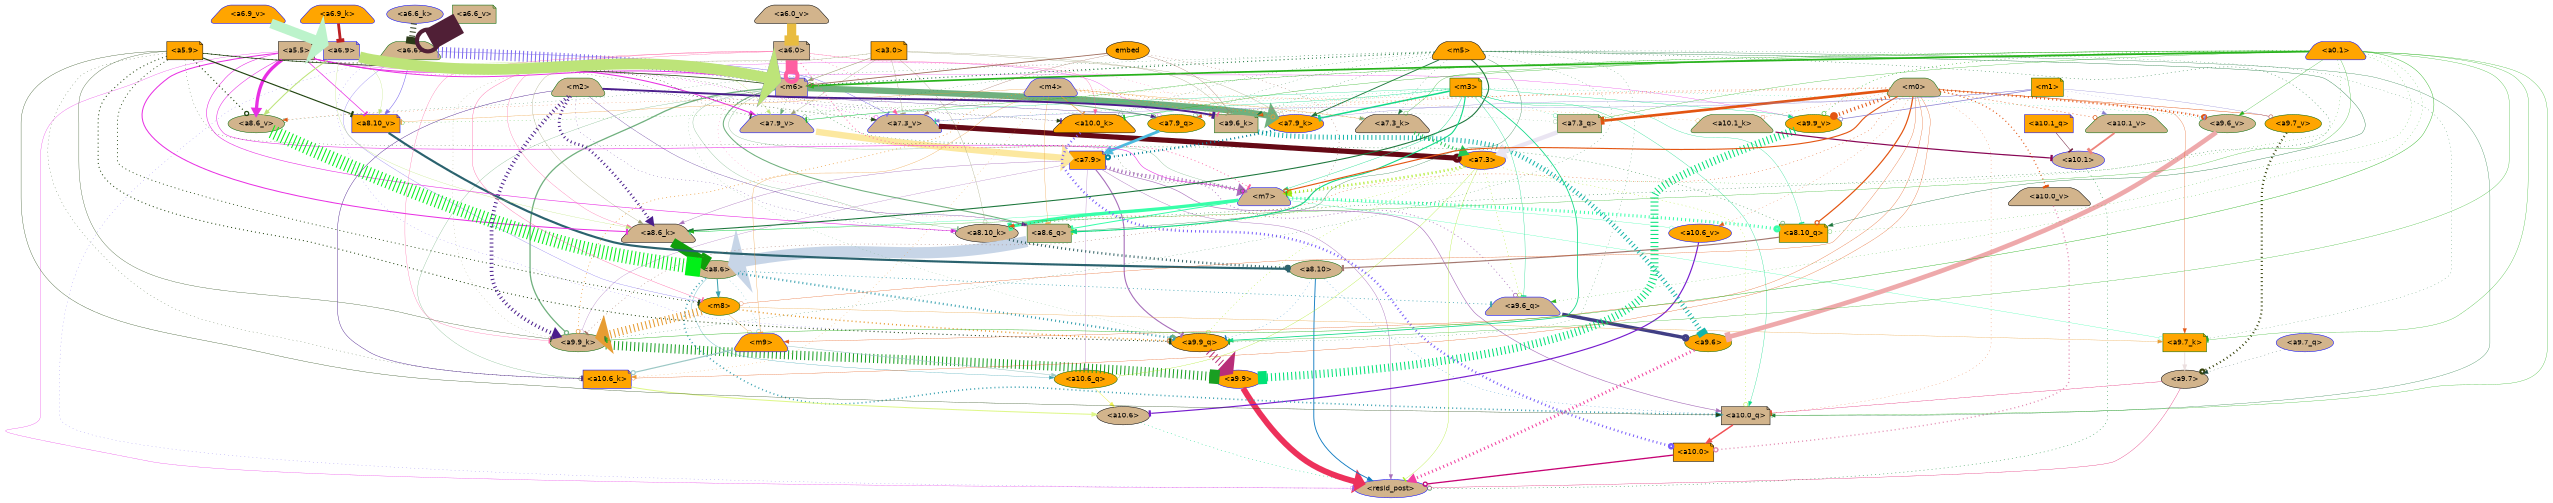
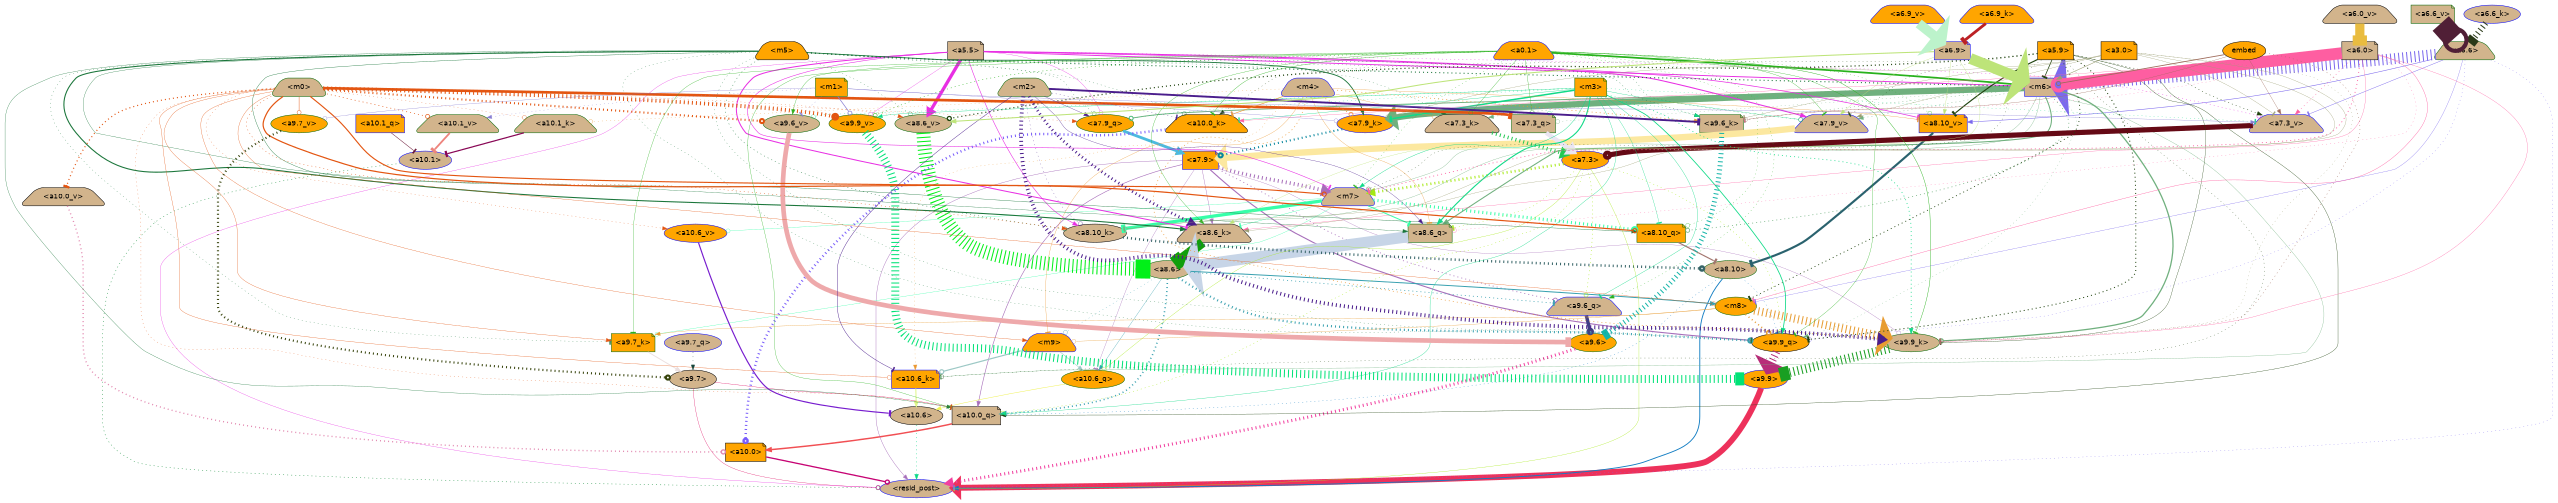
edge "<m3>" -> "<a9.9_k>": added
